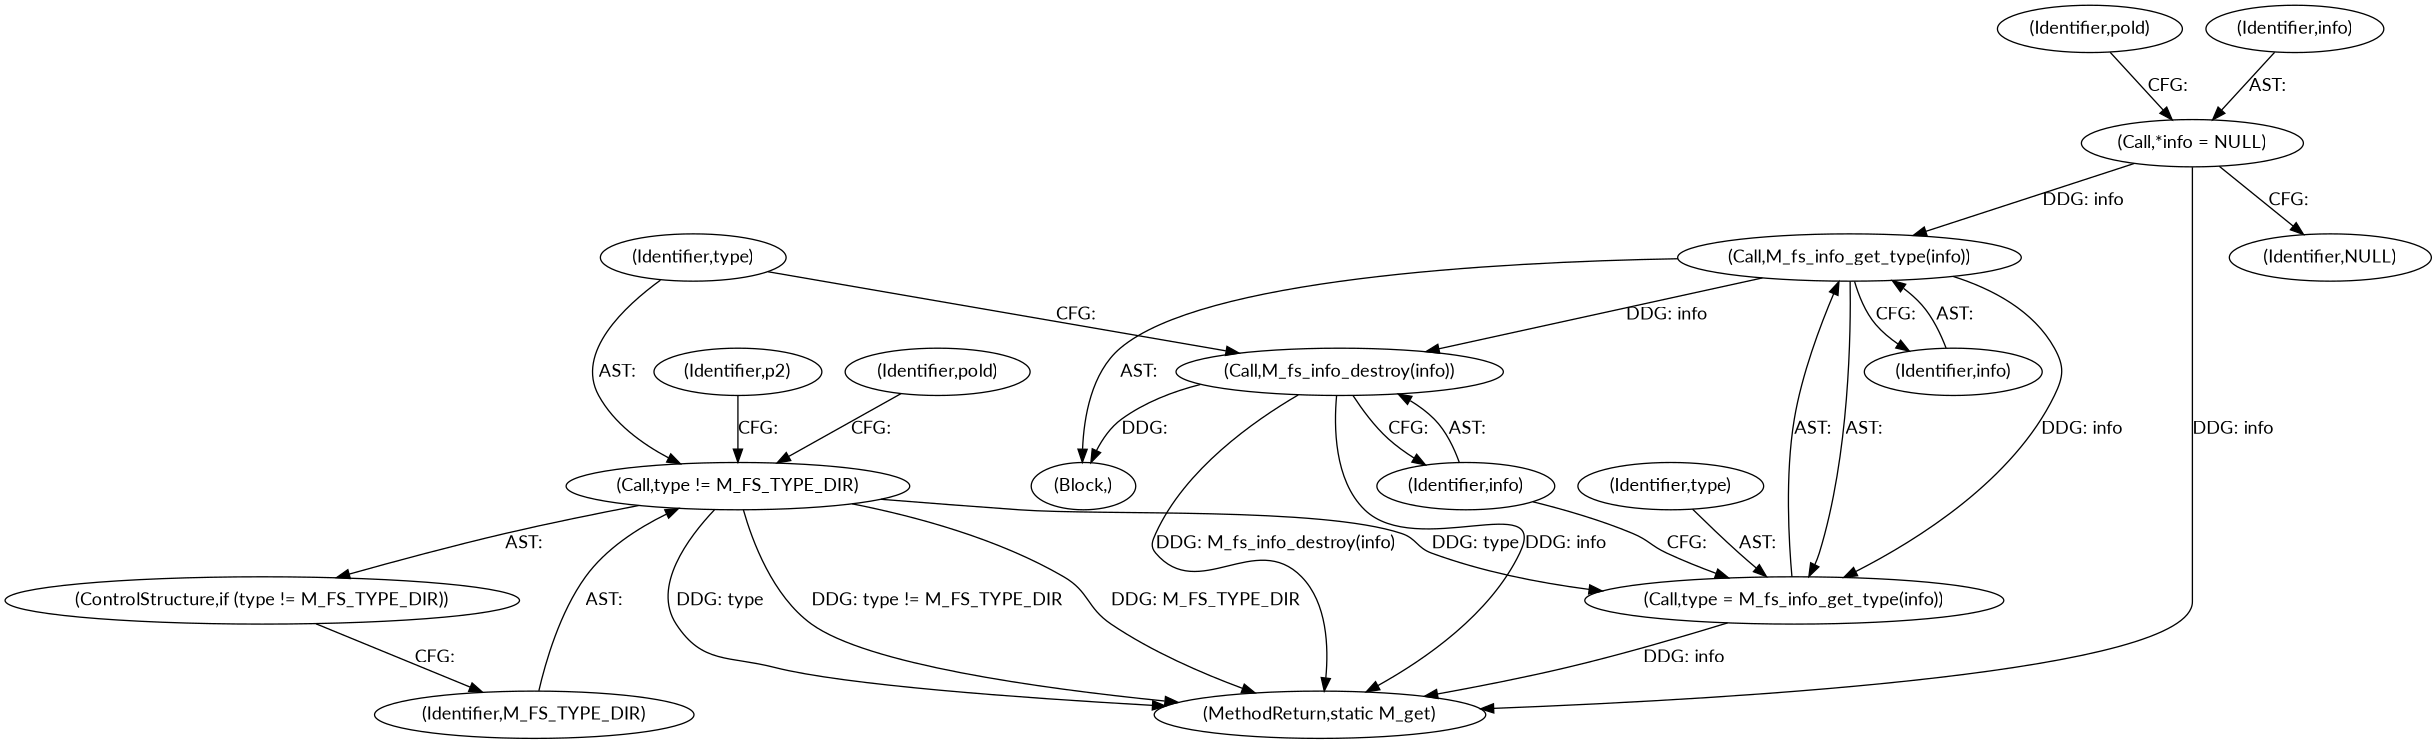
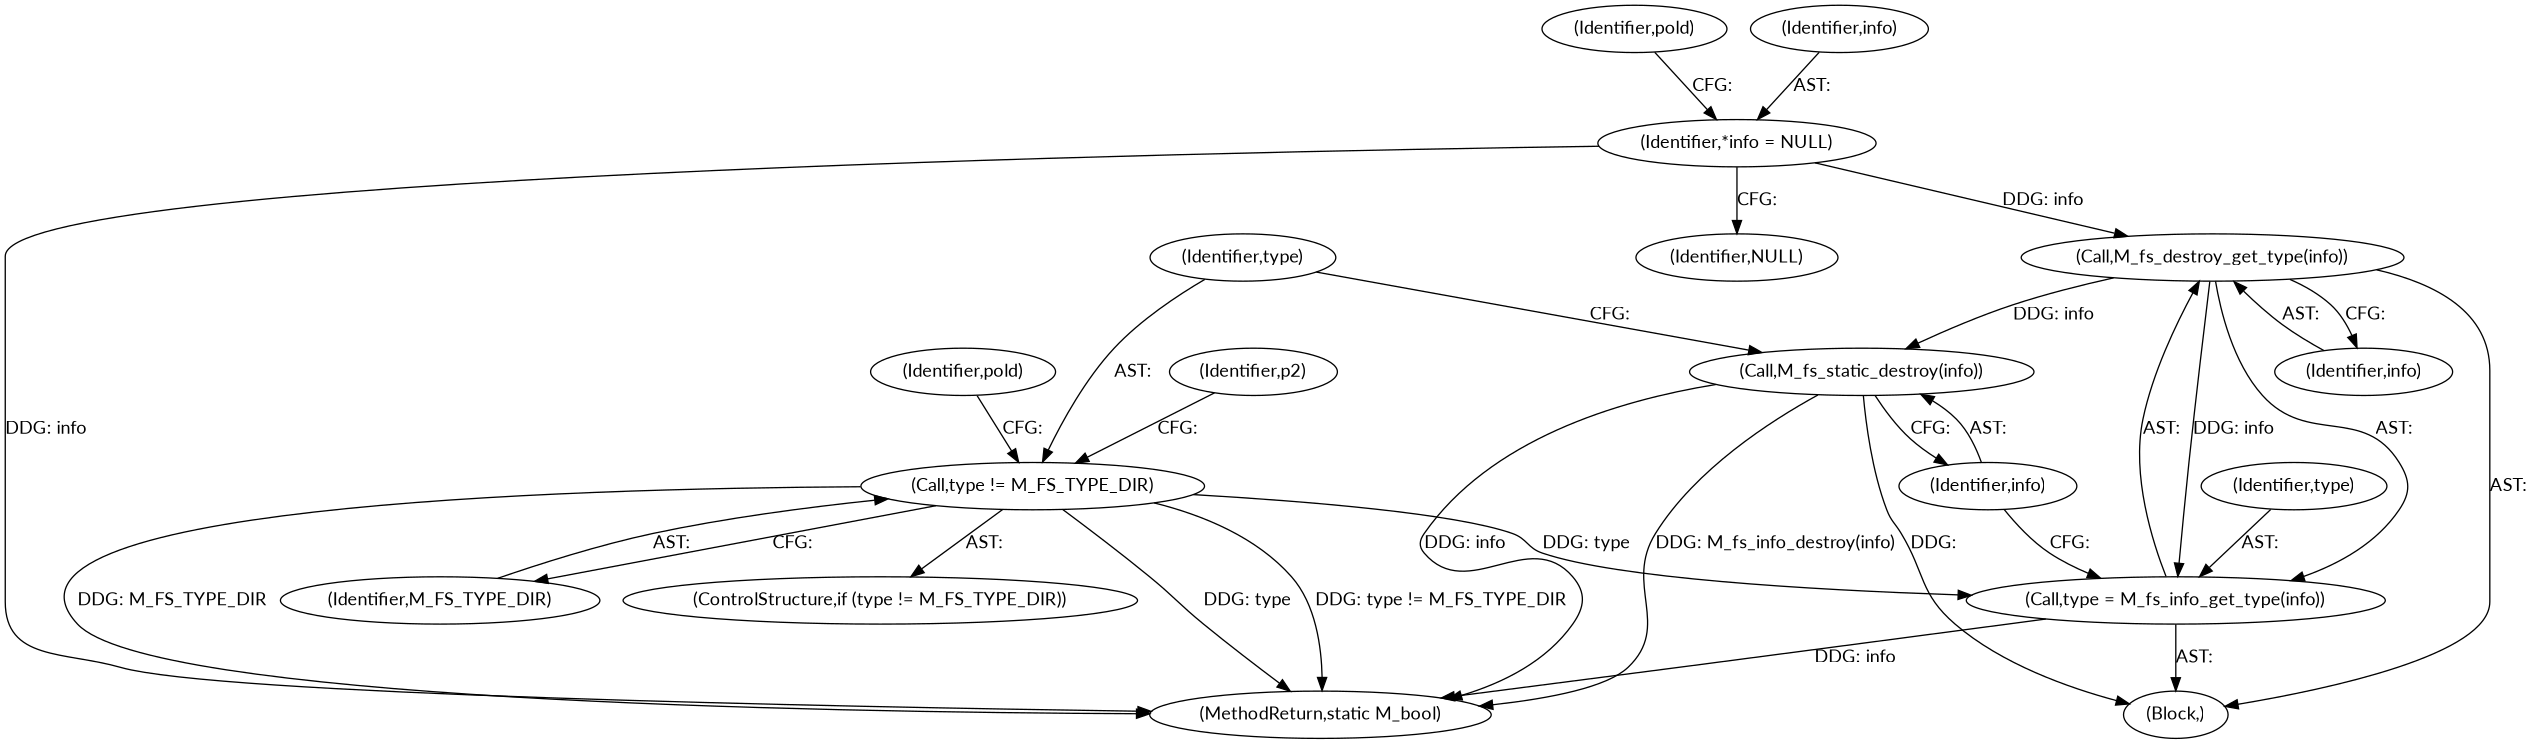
node "(Call,*info = NULL)": label "(Call,*info = NULL)" -> "(Identifier,*info = NULL)"
node "(Call,M_fs_info_get_type(info))": label "(Call,M_fs_info_get_type(info))" -> "(Call,M_fs_destroy_get_type(info))"
node "(Call,M_fs_info_destroy(info))": label "(Call,M_fs_info_destroy(info))" -> "(Call,M_fs_static_destroy(info))"
edge "(Call,type = M_fs_info_get_type(info))" -> "(Block,)": added, label "AST:"
edge "(ControlStructure,if (type != M_FS_TYPE_DIR))" -> "(Identifier,M_FS_TYPE_DIR)": now "(Call,type != M_FS_TYPE_DIR)" -> "(Identifier,M_FS_TYPE_DIR)"
node "(MethodReturn,static M_get)": label "(MethodReturn,static M_get)" -> "(MethodReturn,static M_bool)"
